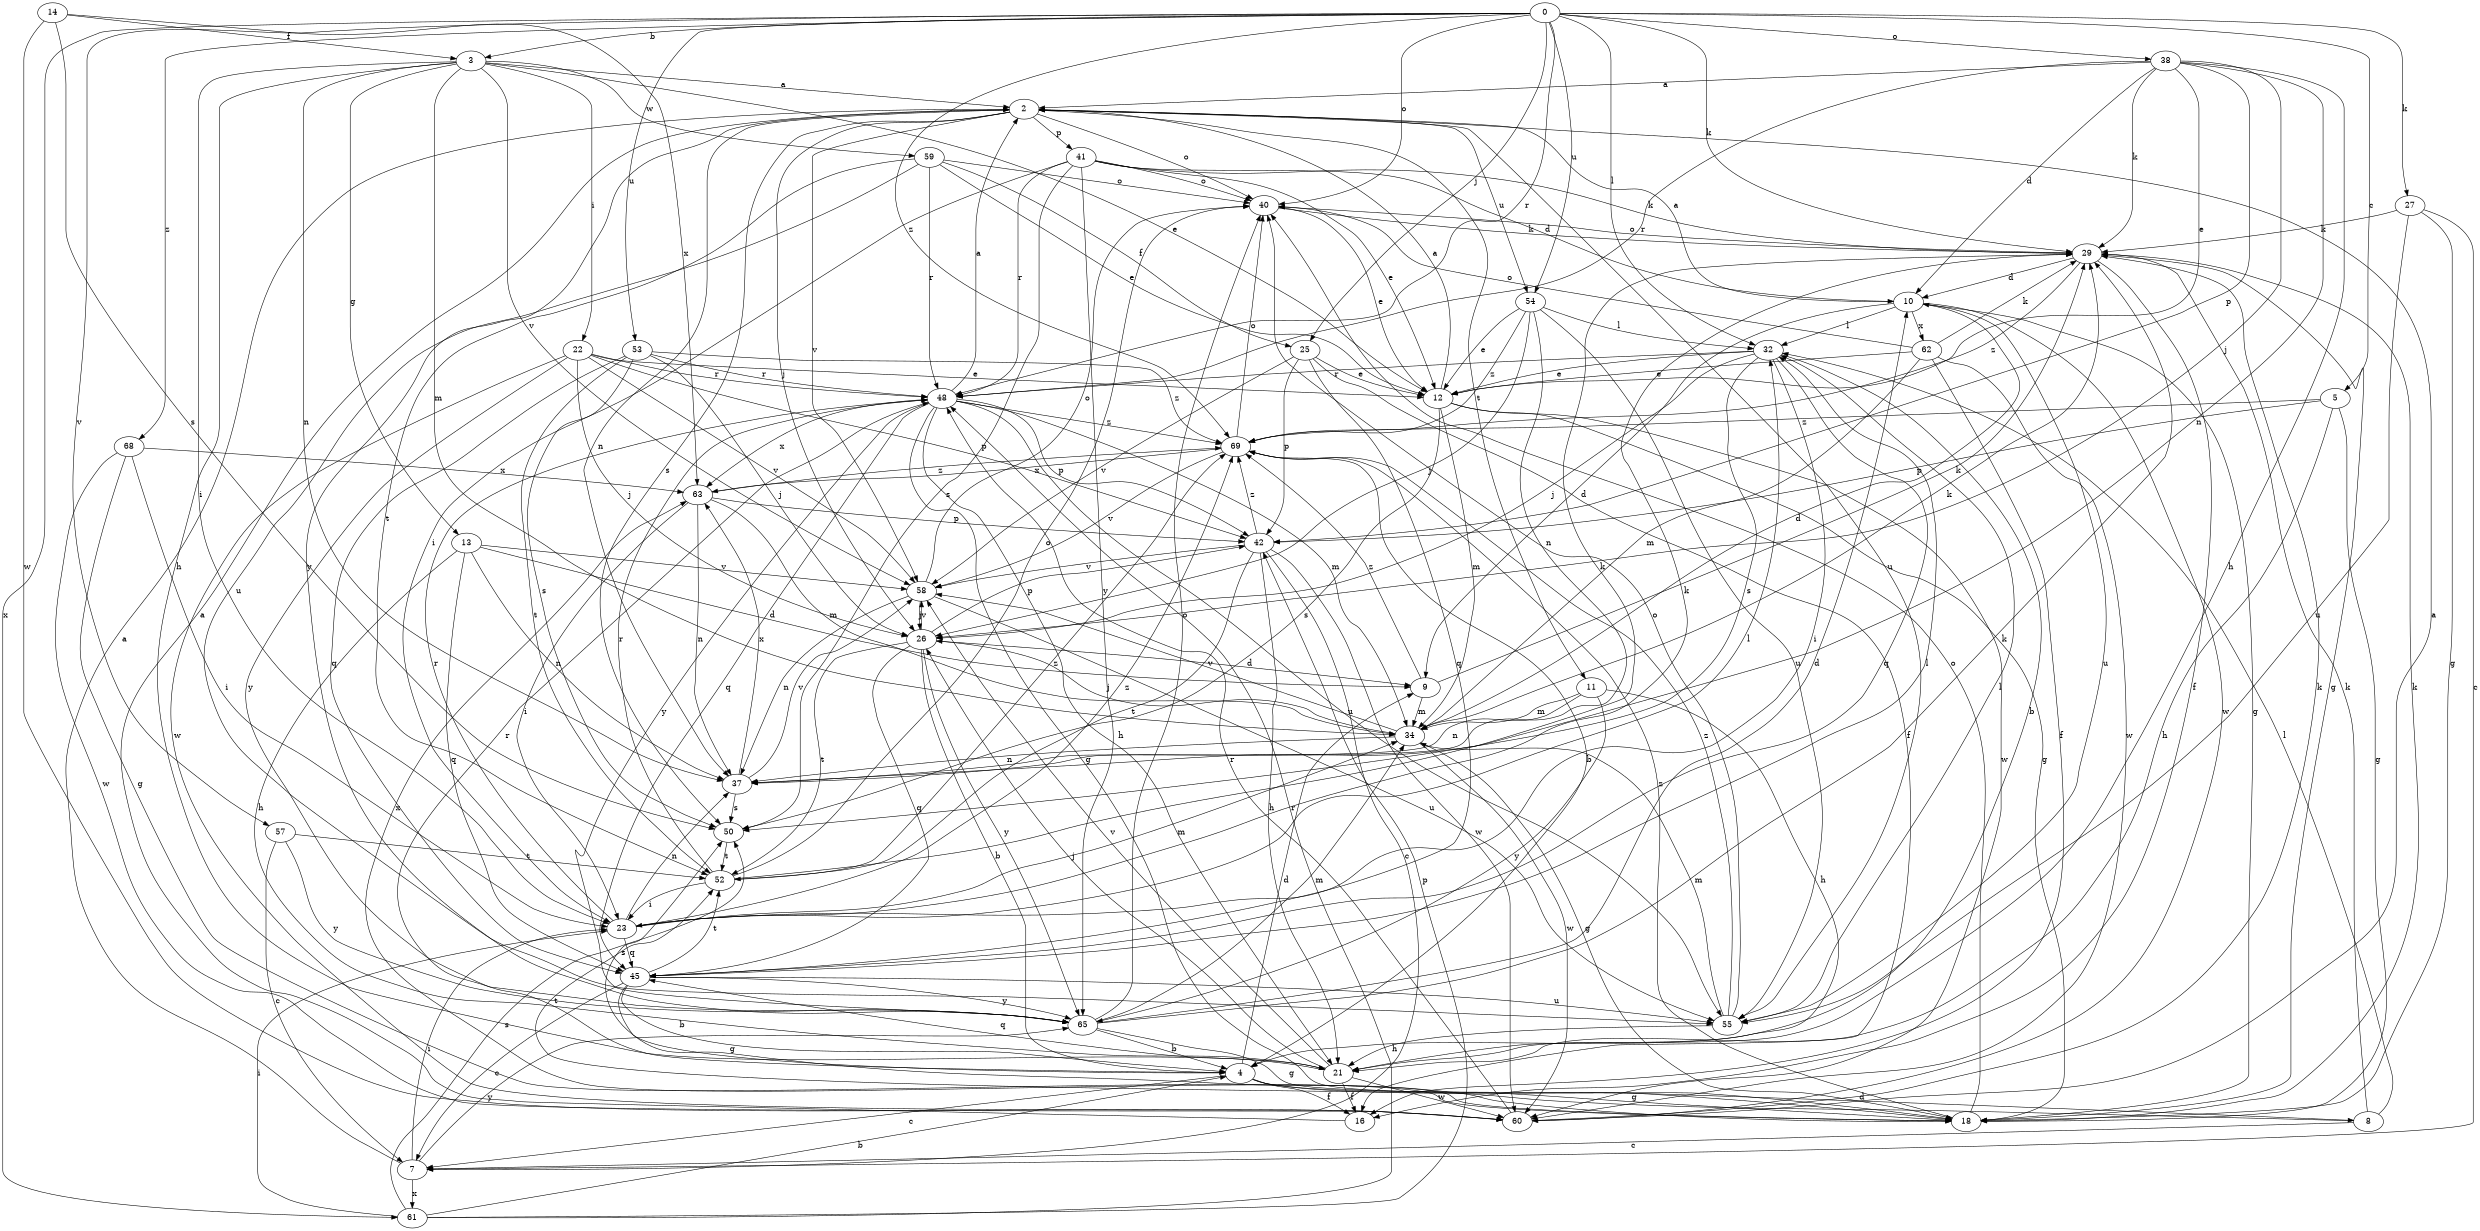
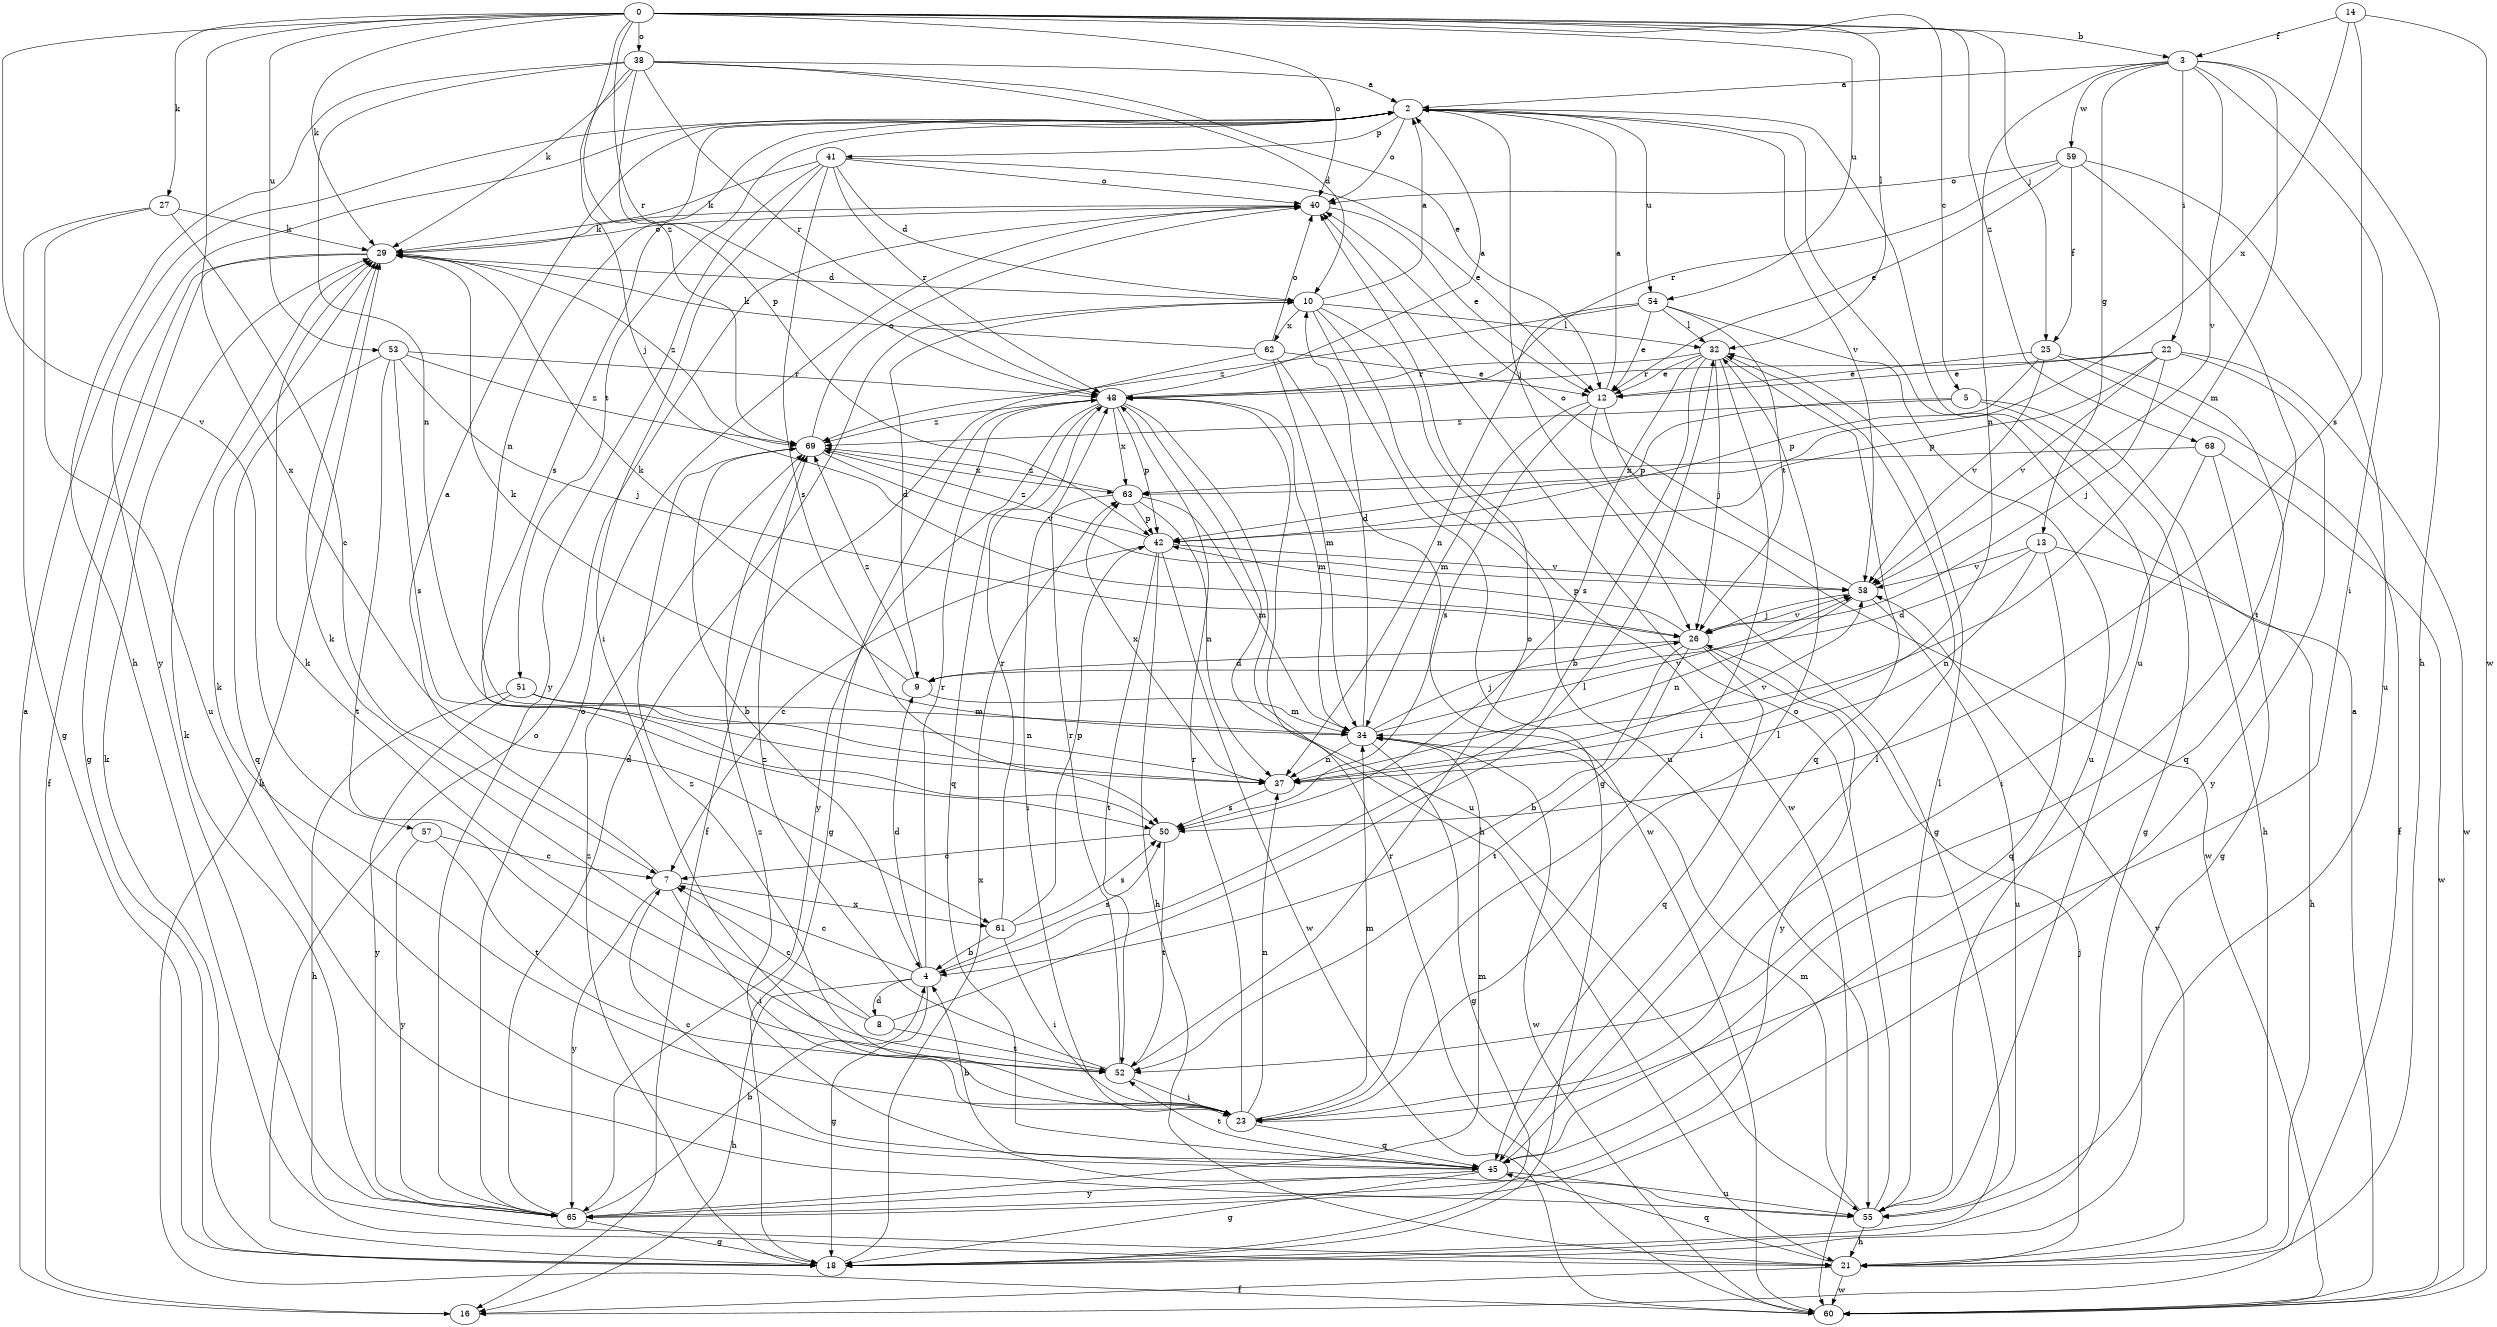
edge "3" -> "12": removed, label "e"
edge "54" -> "26": label "j" -> "t"
node "11": label "11" -> "51"
edge "50" -> "7": added, label "c"
edge "4" -> "16": label "f" -> "h"
